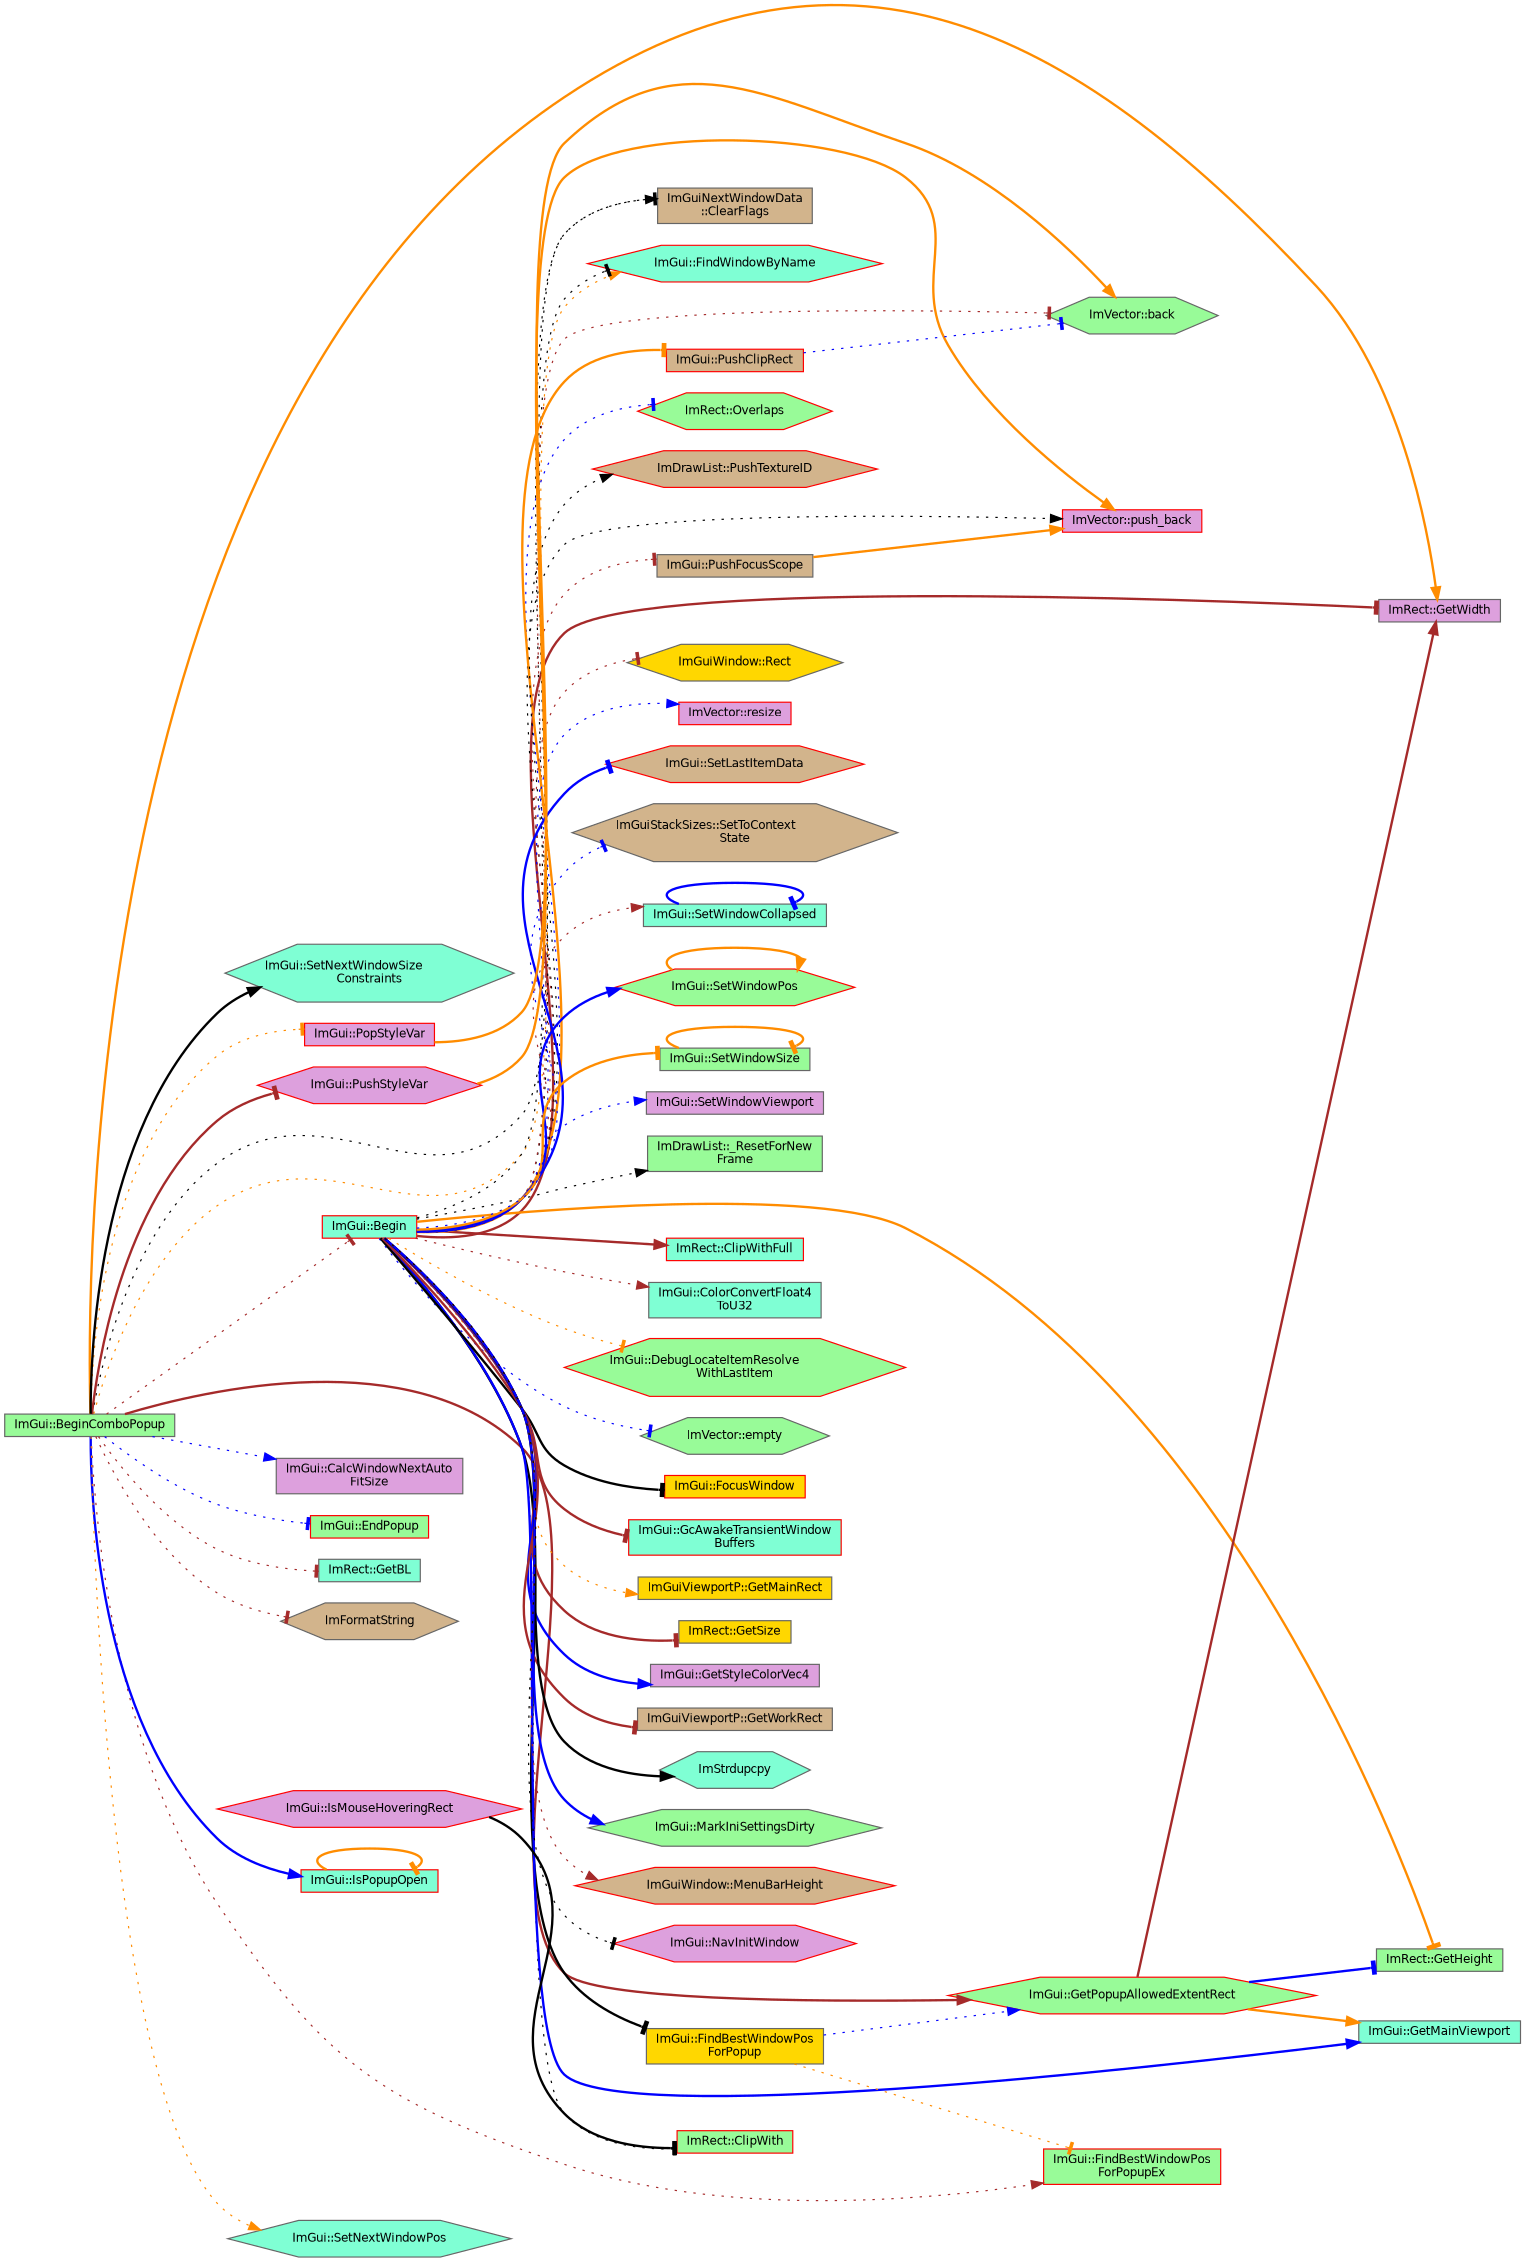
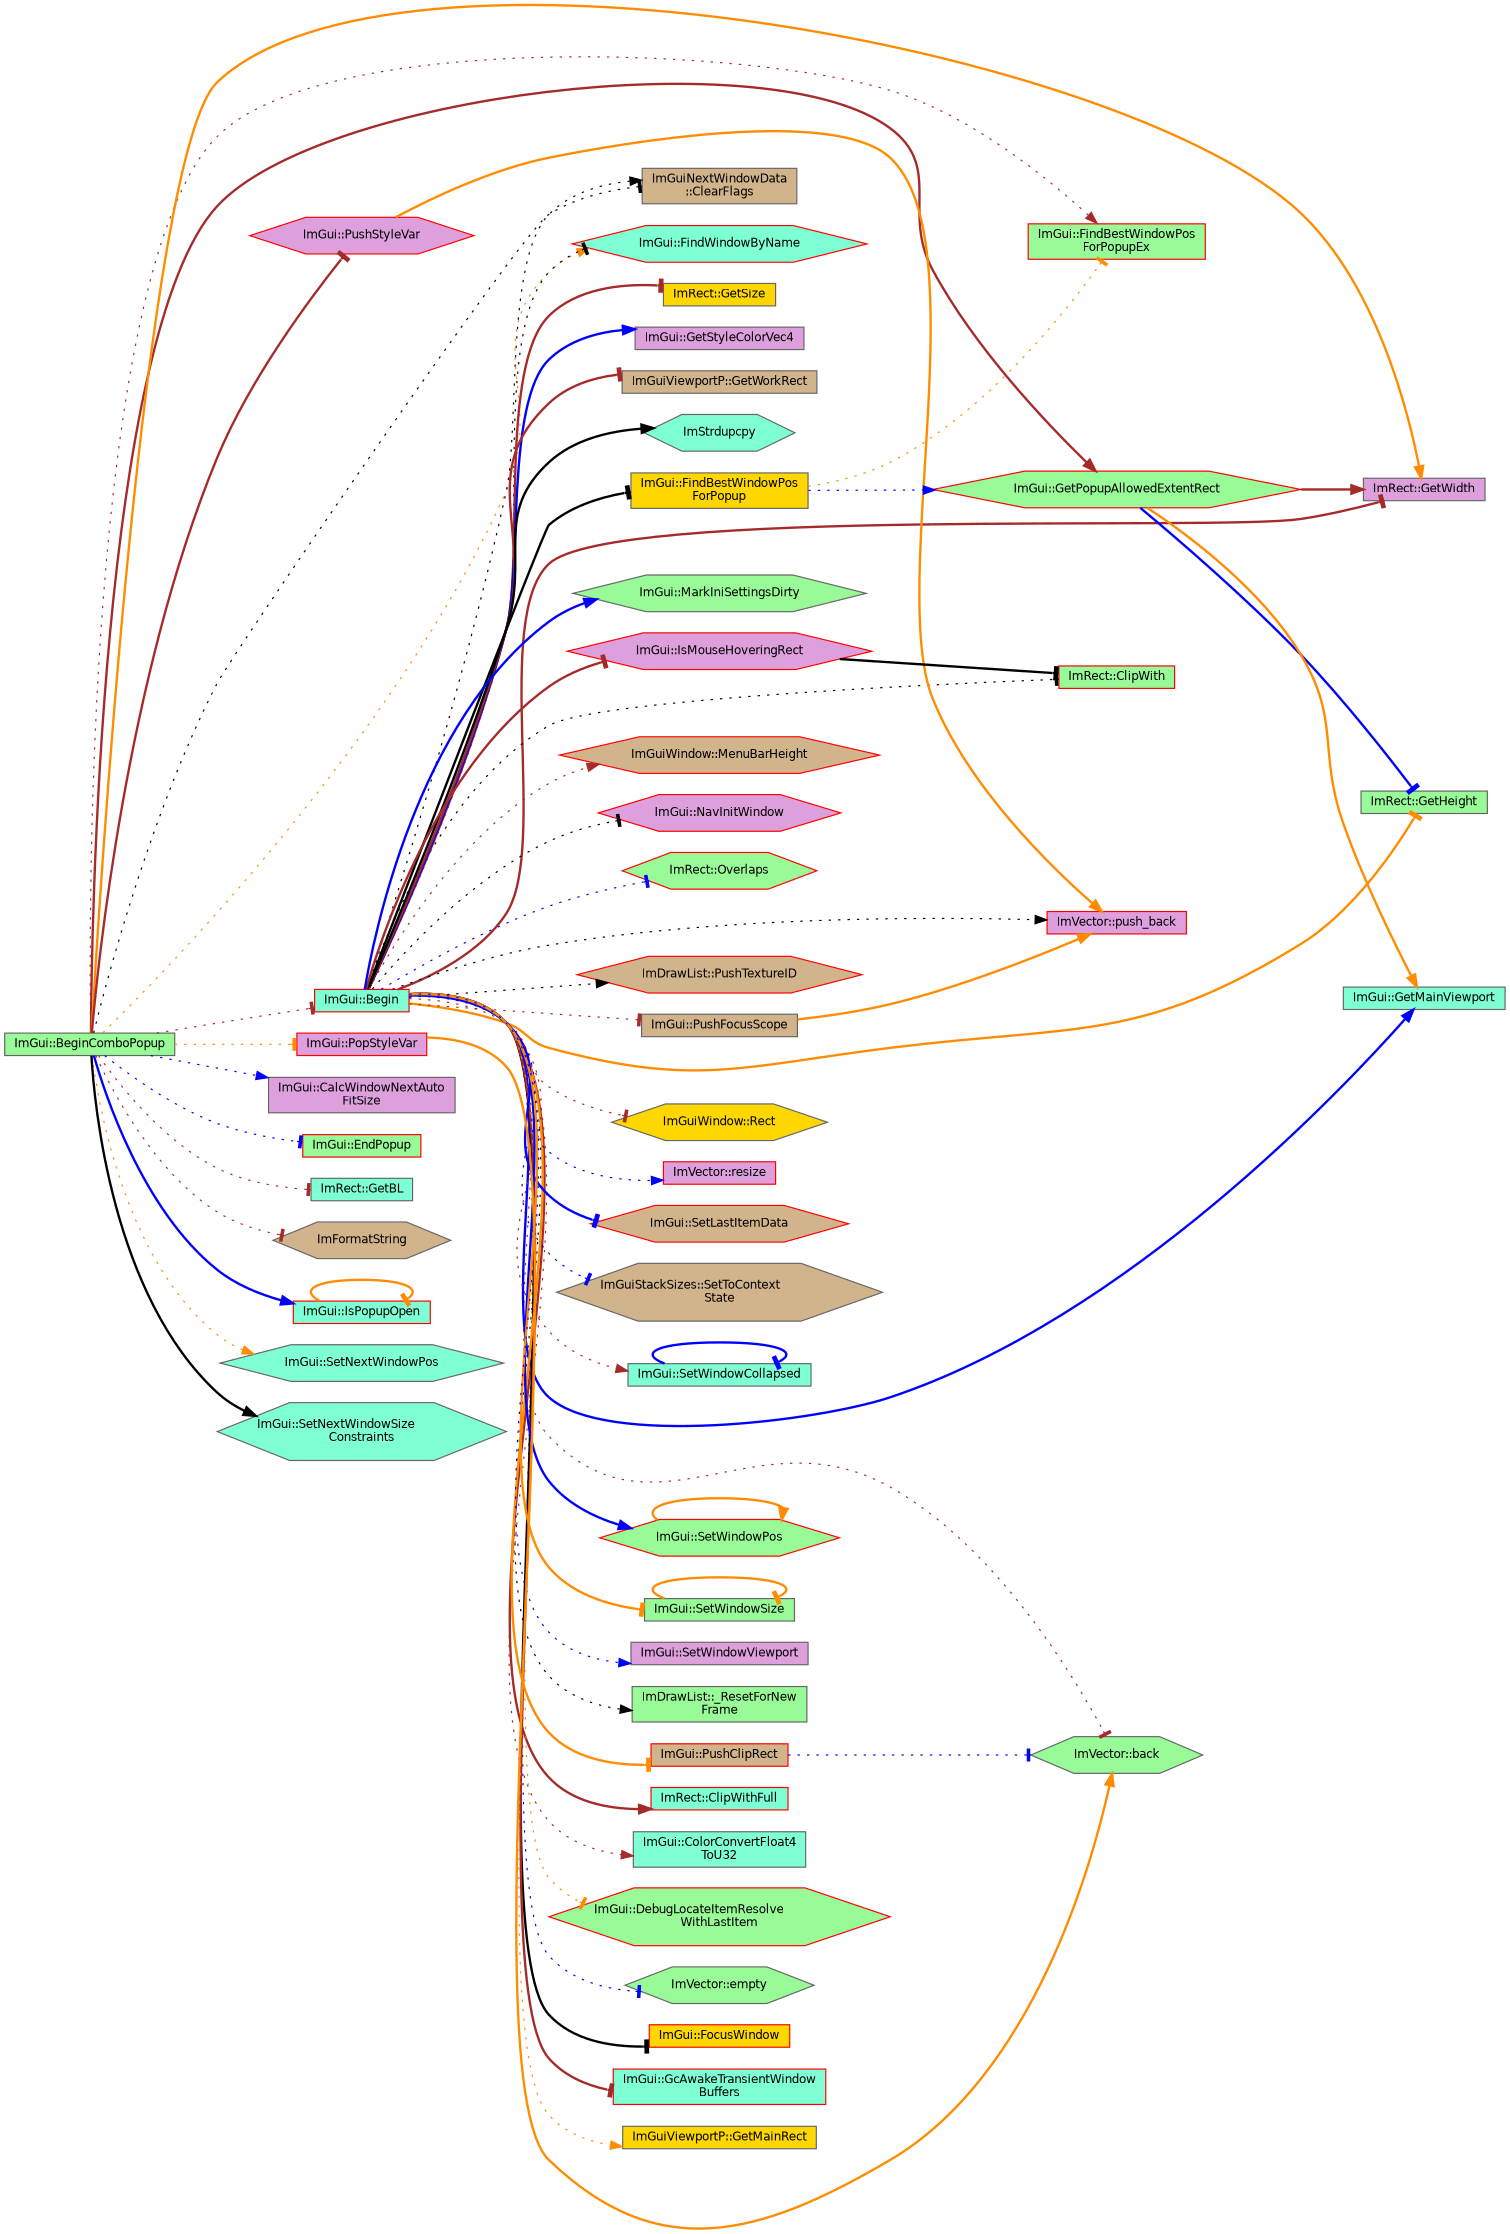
edge "ImGui::Begin" -> "ImGui::IsMouseHoveringRect": added
